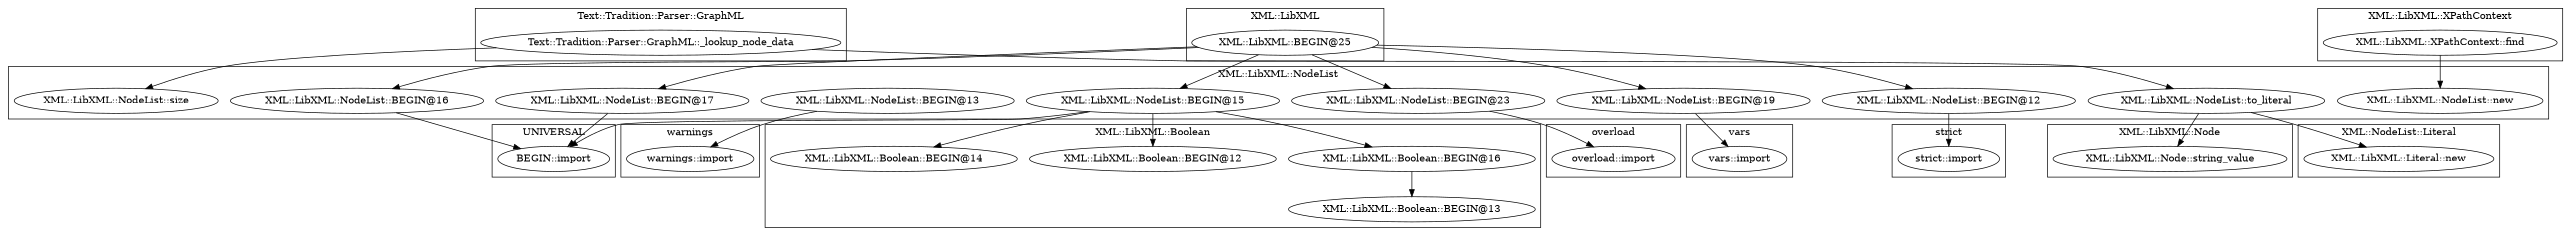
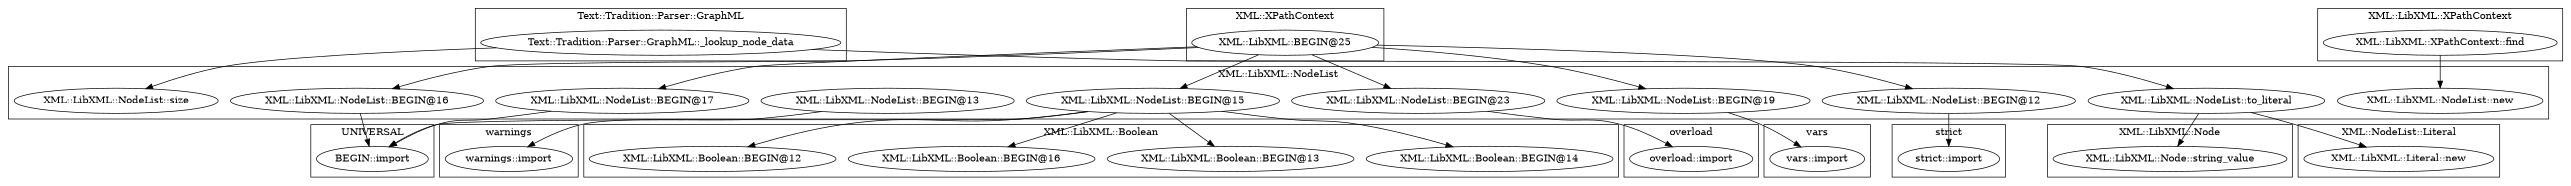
cluster "XML::LibXML": label "XML::LibXML" -> "XML::XPathContext"
edge "XML::LibXML::Boolean::BEGIN@16" -> "XML::LibXML::Boolean::BEGIN@13": now "XML::LibXML::NodeList::BEGIN@15" -> "XML::LibXML::Boolean::BEGIN@13"
